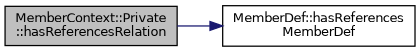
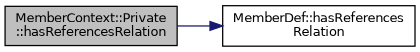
node "MemberDef::hasReferences MemberDef": label "MemberDef::hasReferences MemberDef" -> "MemberDef::hasReferences Relation"
